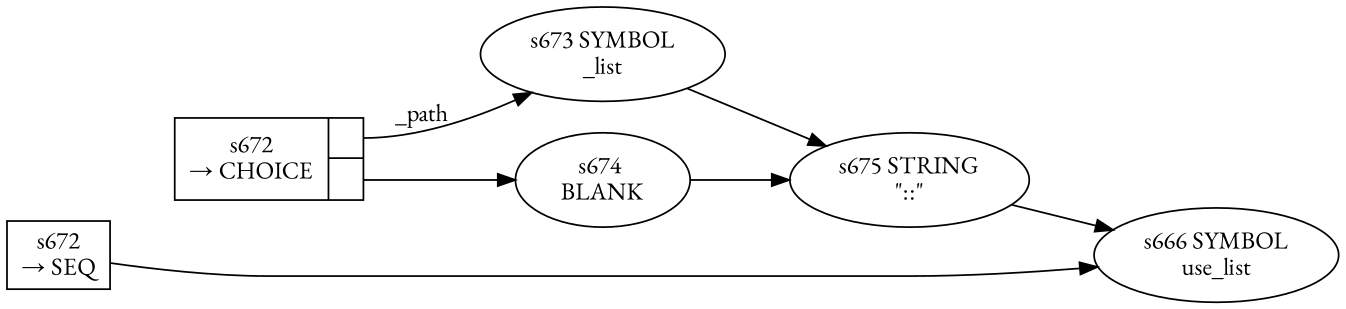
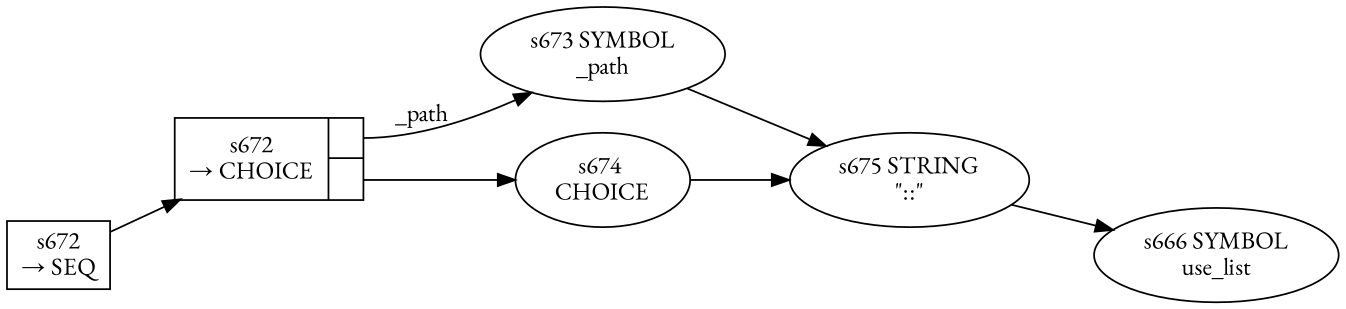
node "s673 SYMBOL _list": label "s673 SYMBOL _list" -> "s673 SYMBOL _path"
node "s674 BLANK": label "s674 BLANK" -> "s674 CHOICE"
edge "s672 → SEQ" -> "s666 SYMBOL use_list": now "s672 → SEQ" -> "s672"
